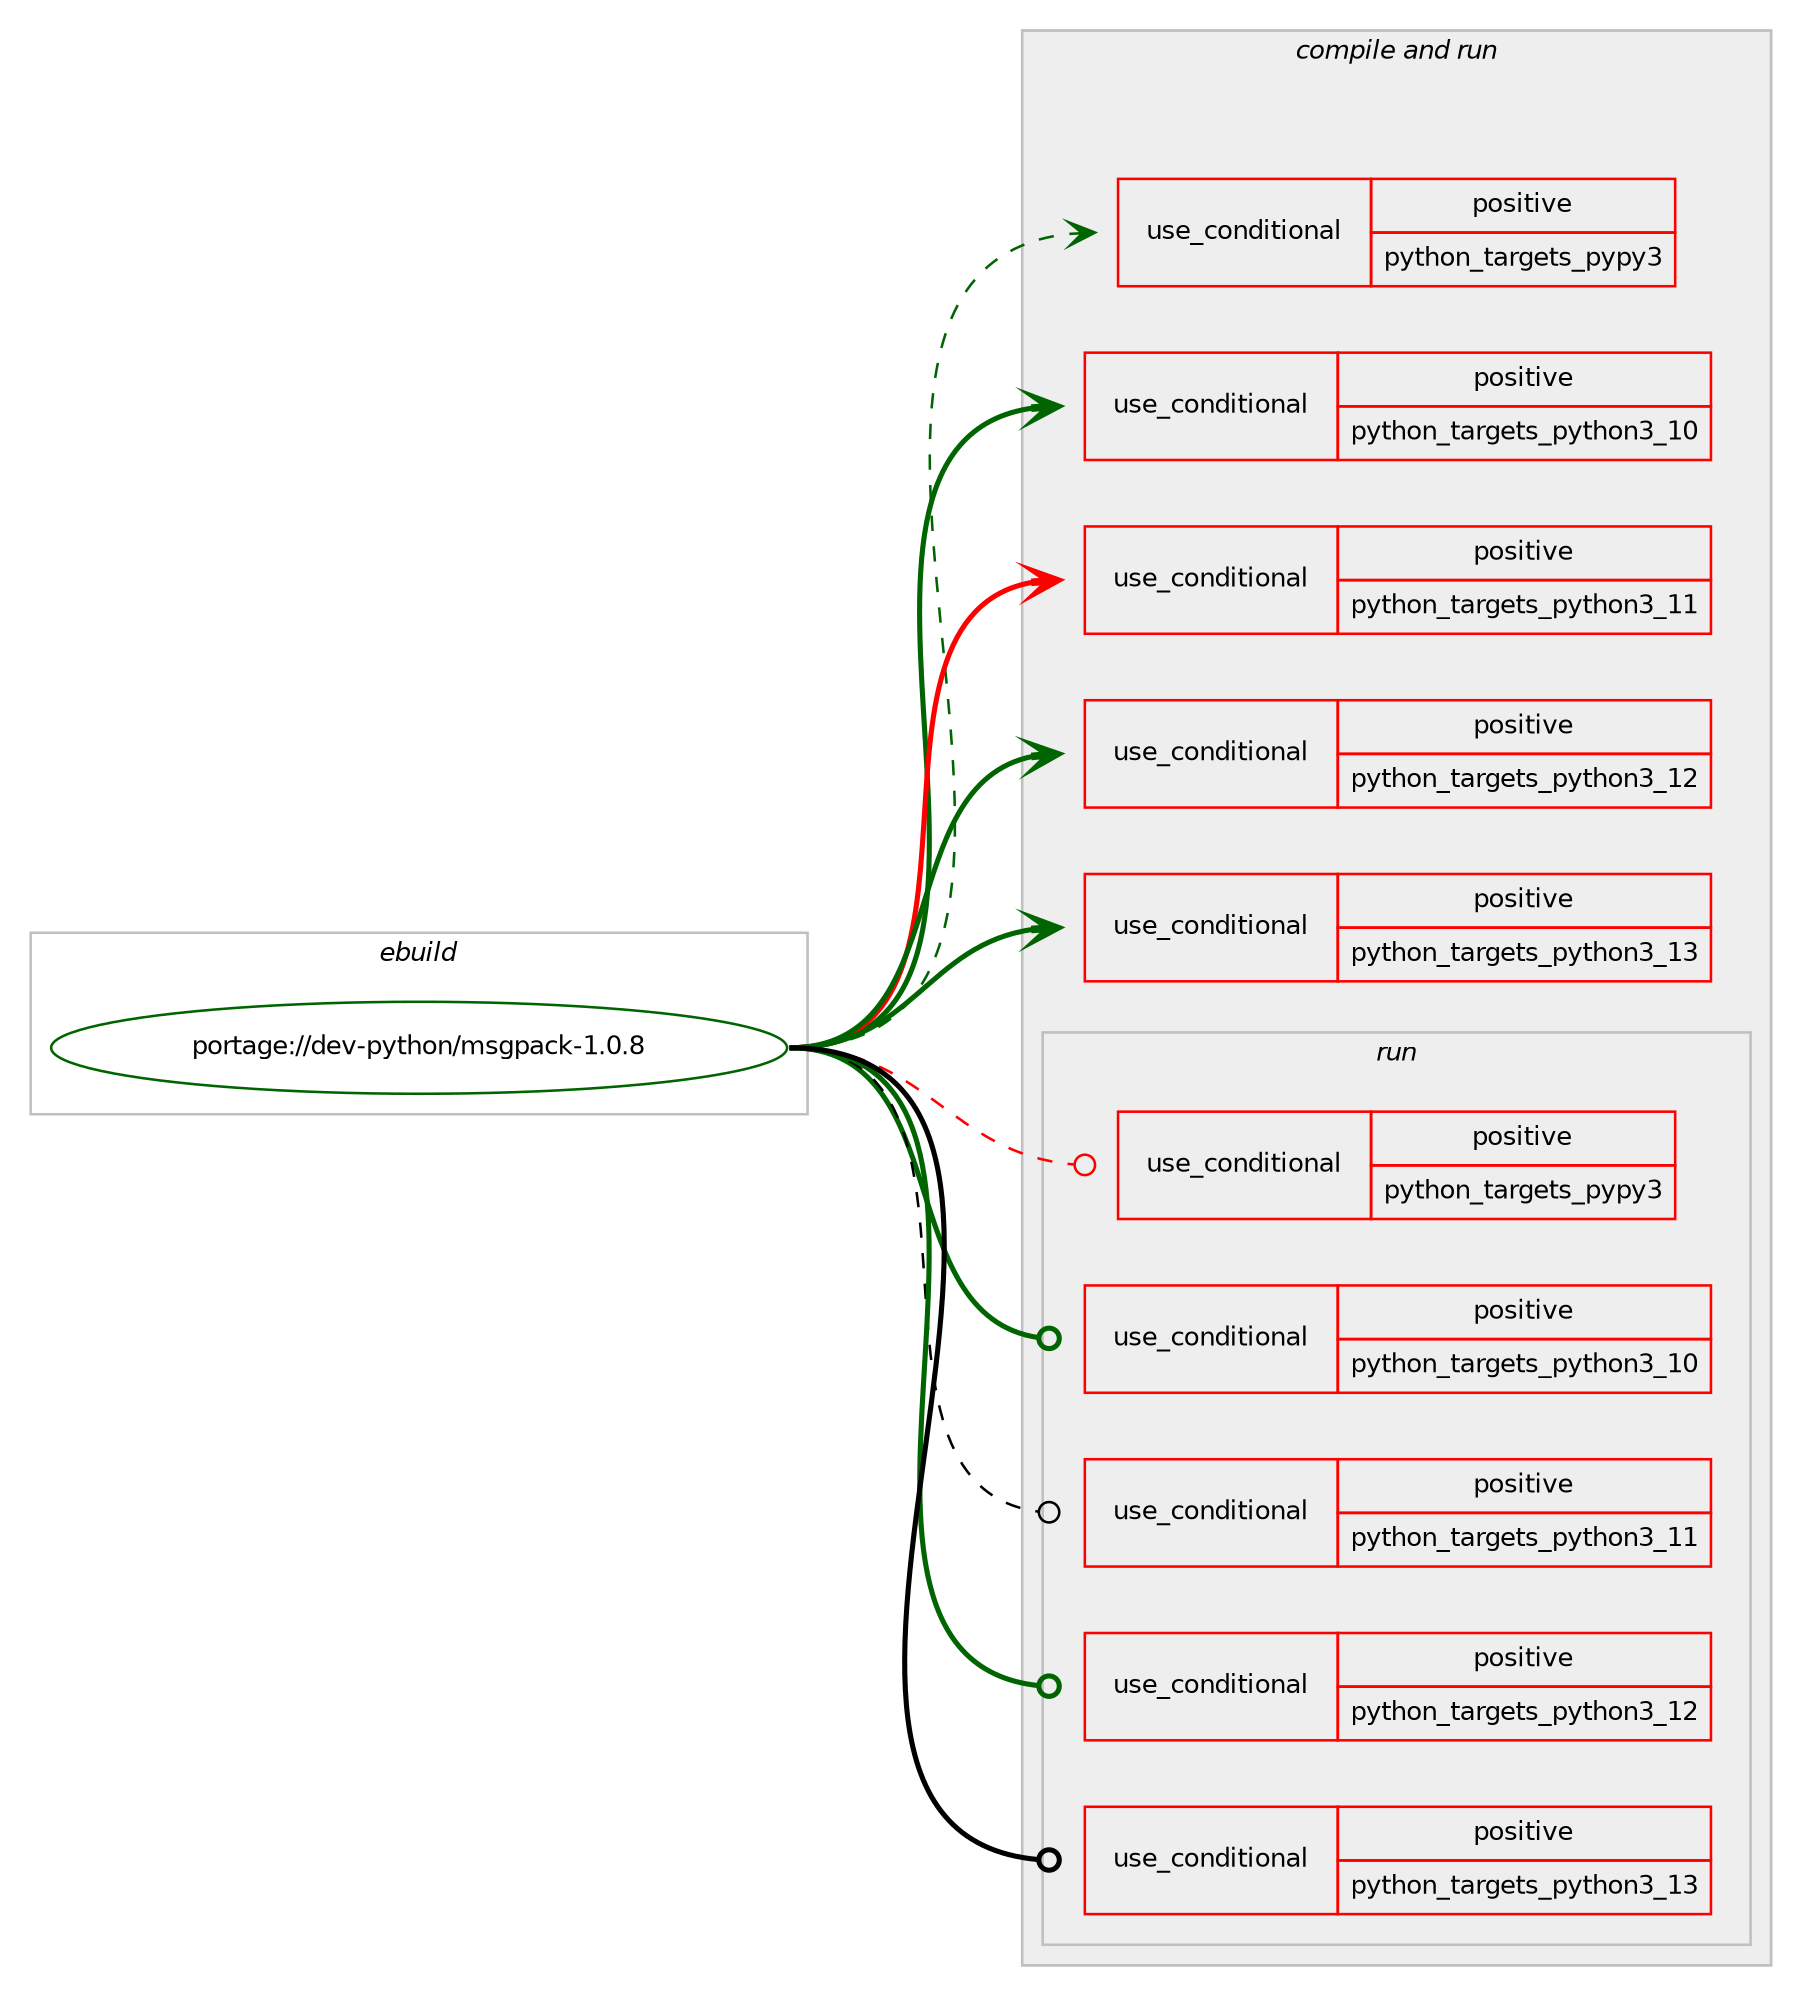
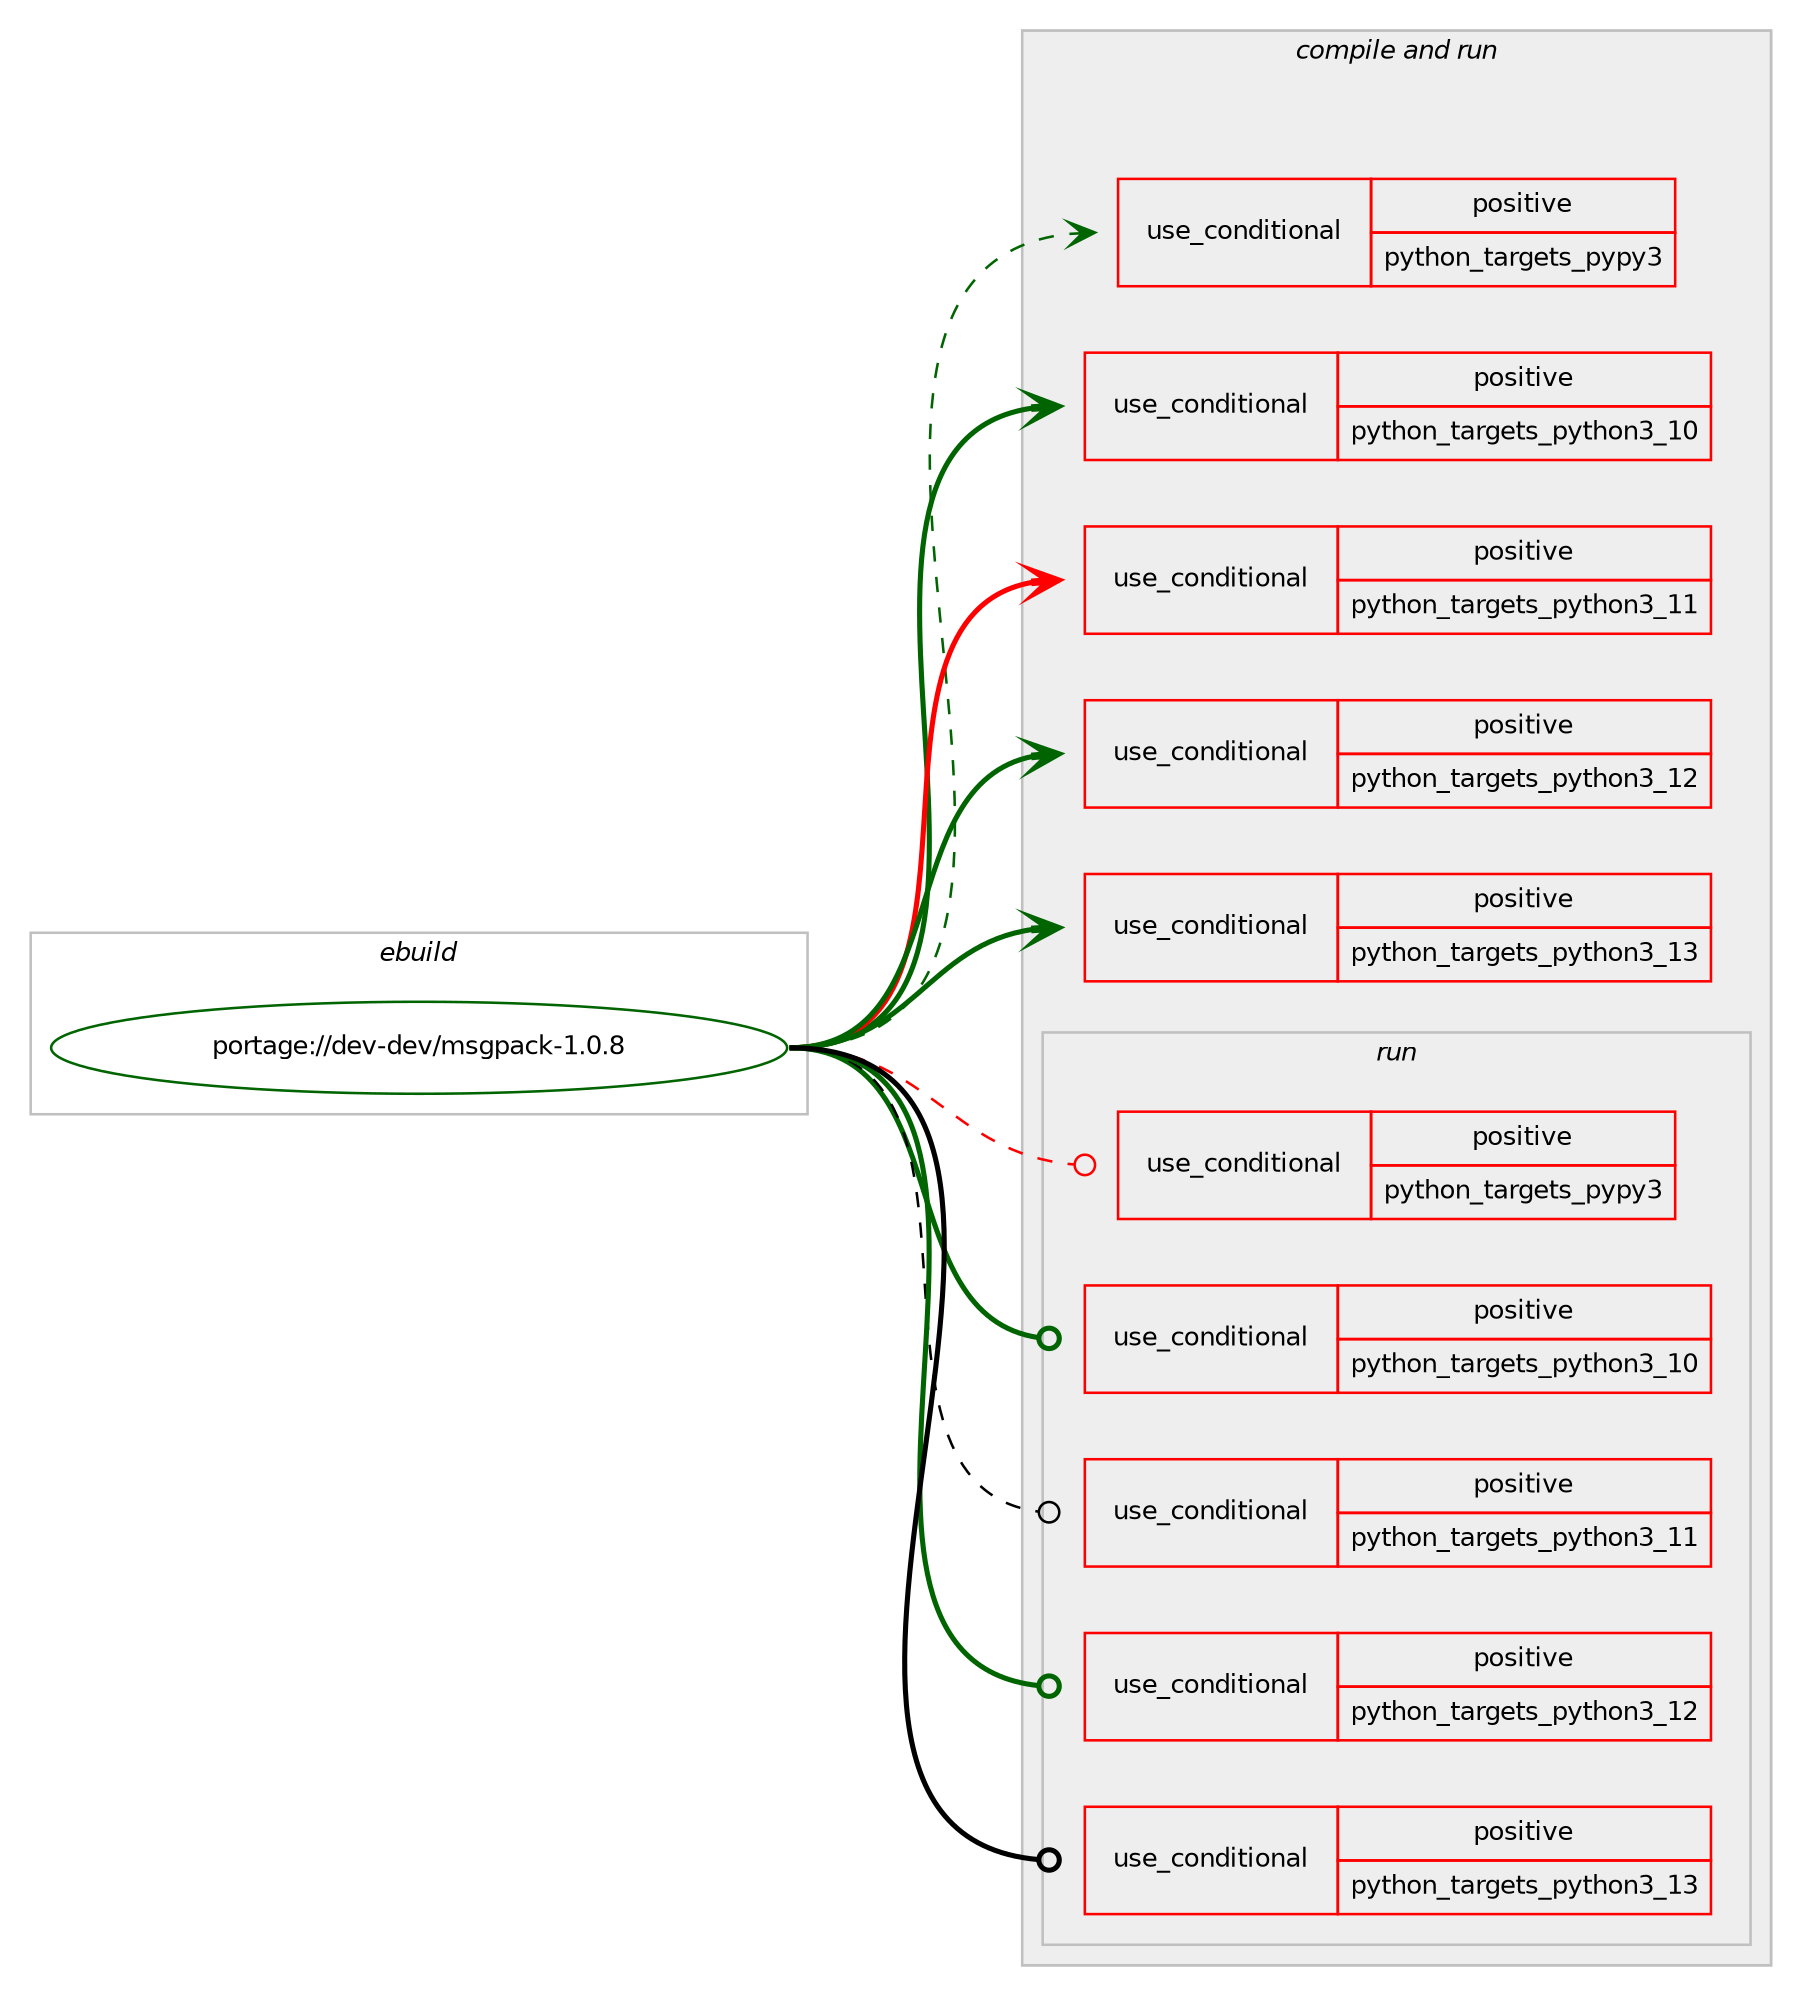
node "portage://dev-python/msgpack-1.0.8": label "portage://dev-python/msgpack-1.0.8" -> "portage://dev-dev/msgpack-1.0.8"
